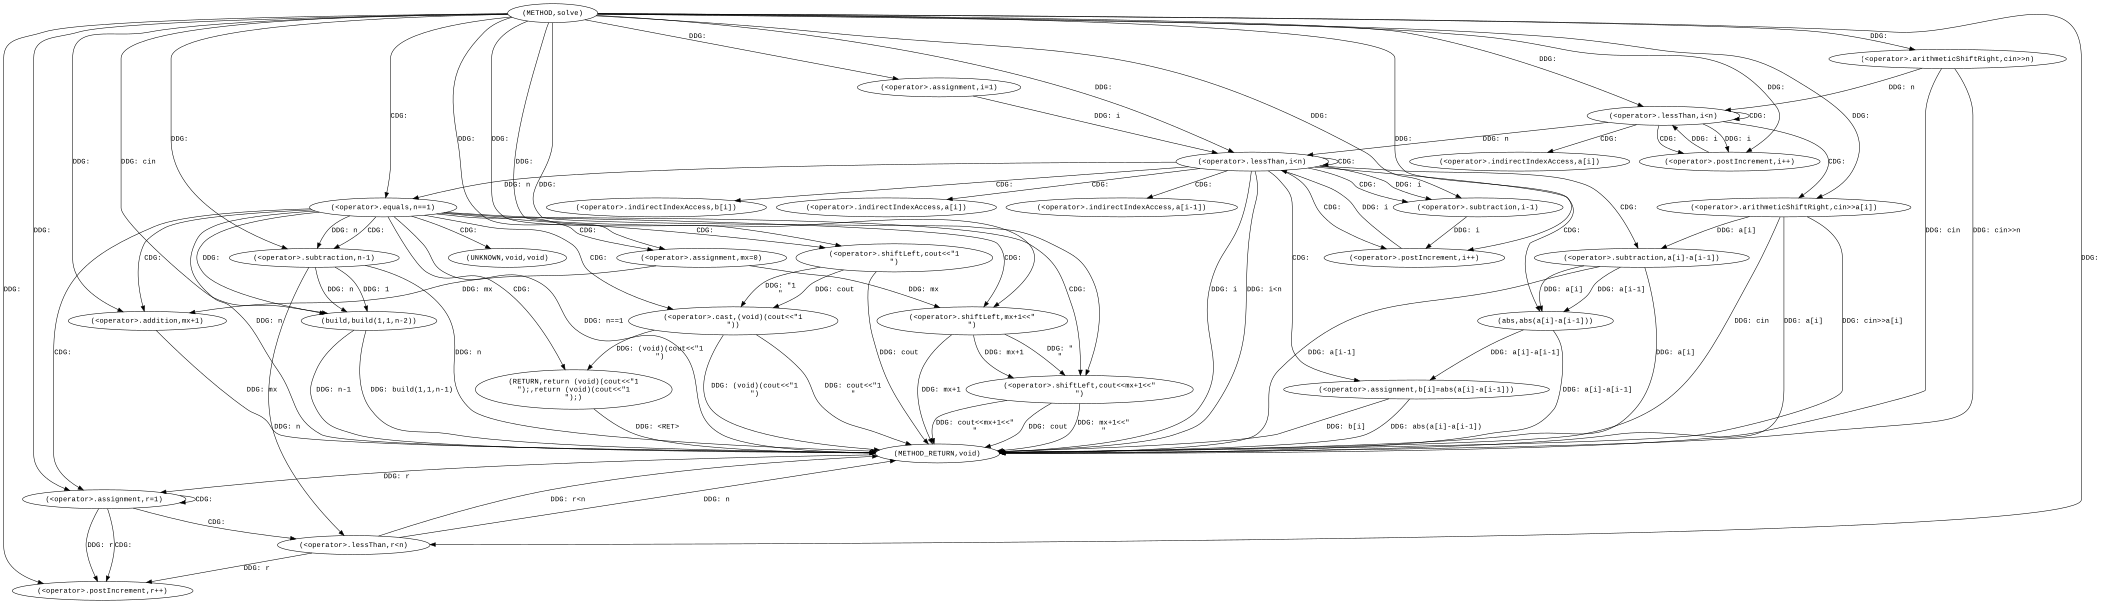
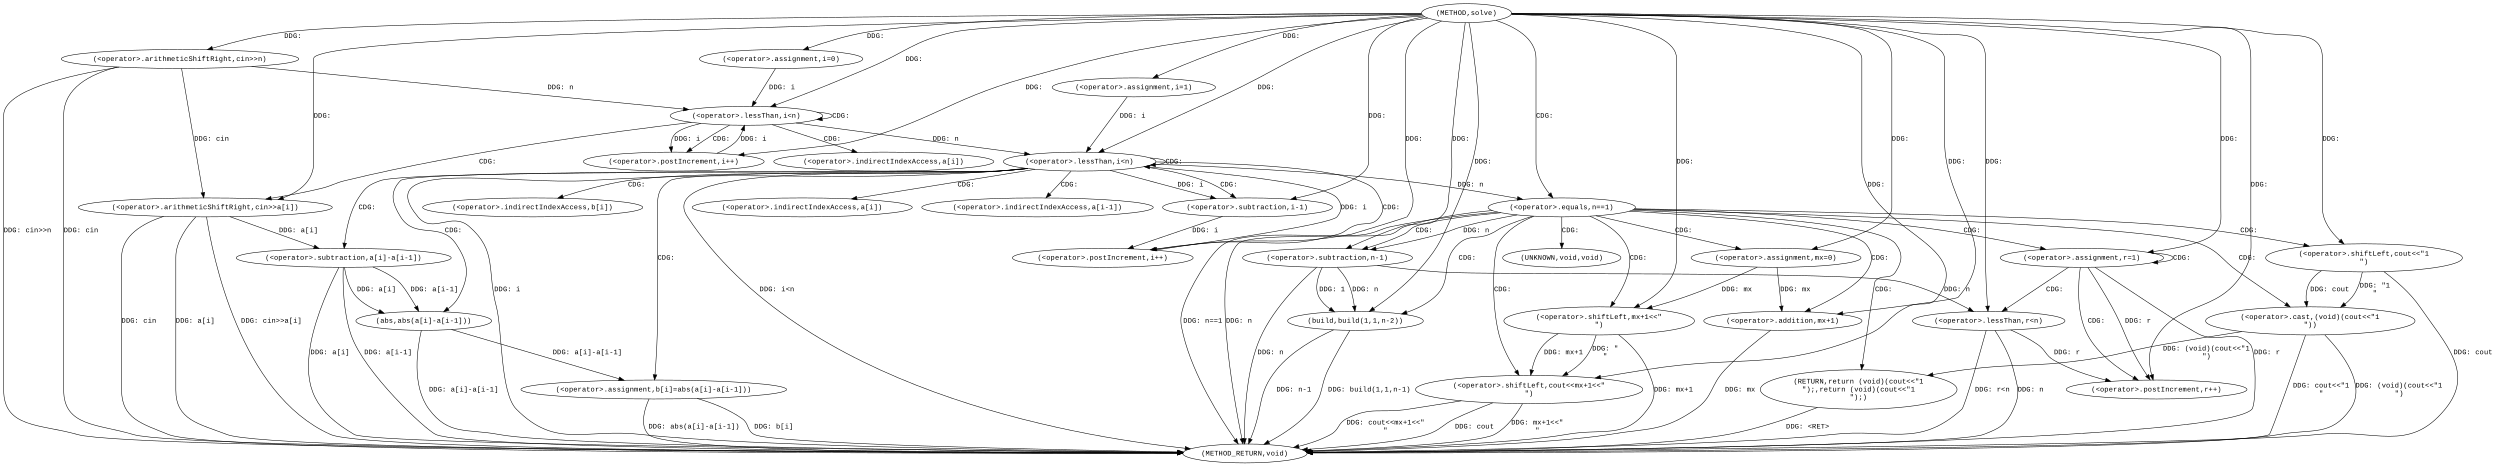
node "(<operator>.assignment,i=0)": added
edge "(<operator>.arithmeticShiftRight,cin>>n)" -> "(<operator>.arithmeticShiftRight,cin>>a[i])": added, label "DDG: cin"
edge "(METHOD,solve)" -> "(build,build(1,1,n-2))": label "DDG: cin" -> "DDG: "
edge "(<operator>.equals,n==1)" -> "(build,build(1,1,n-2))": label "DDG: " -> "CDG: "
edge "(METHOD_RETURN,void)" -> "(<operator>.assignment,r=1)": reversed
